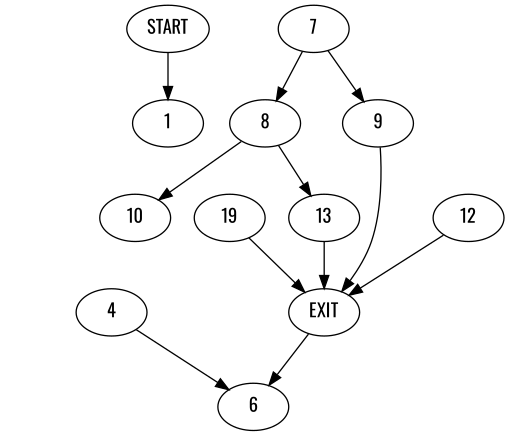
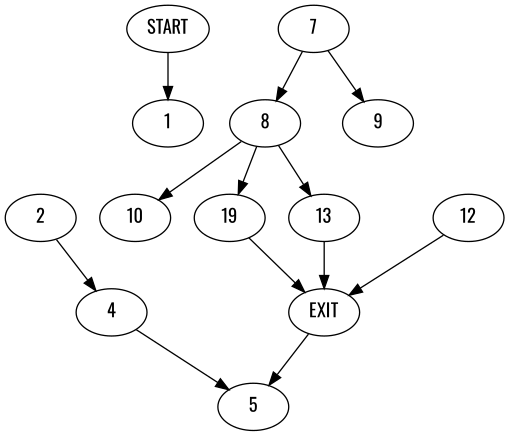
edge "8" -> "19": added
edge "9" -> "EXIT": removed
node "2": added
node "6": label "6" -> "5"
